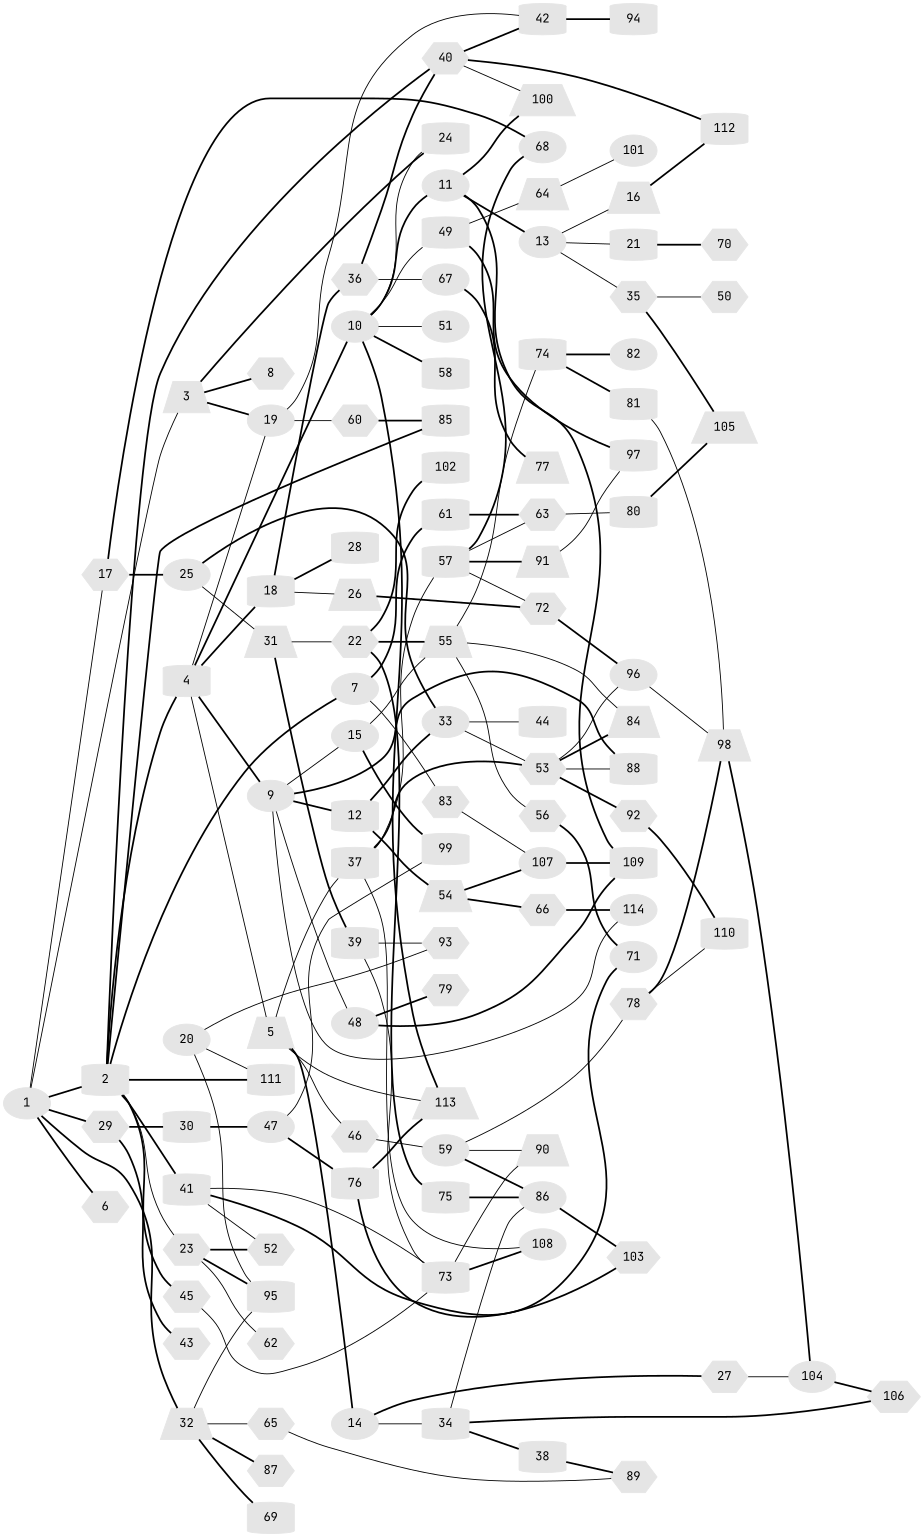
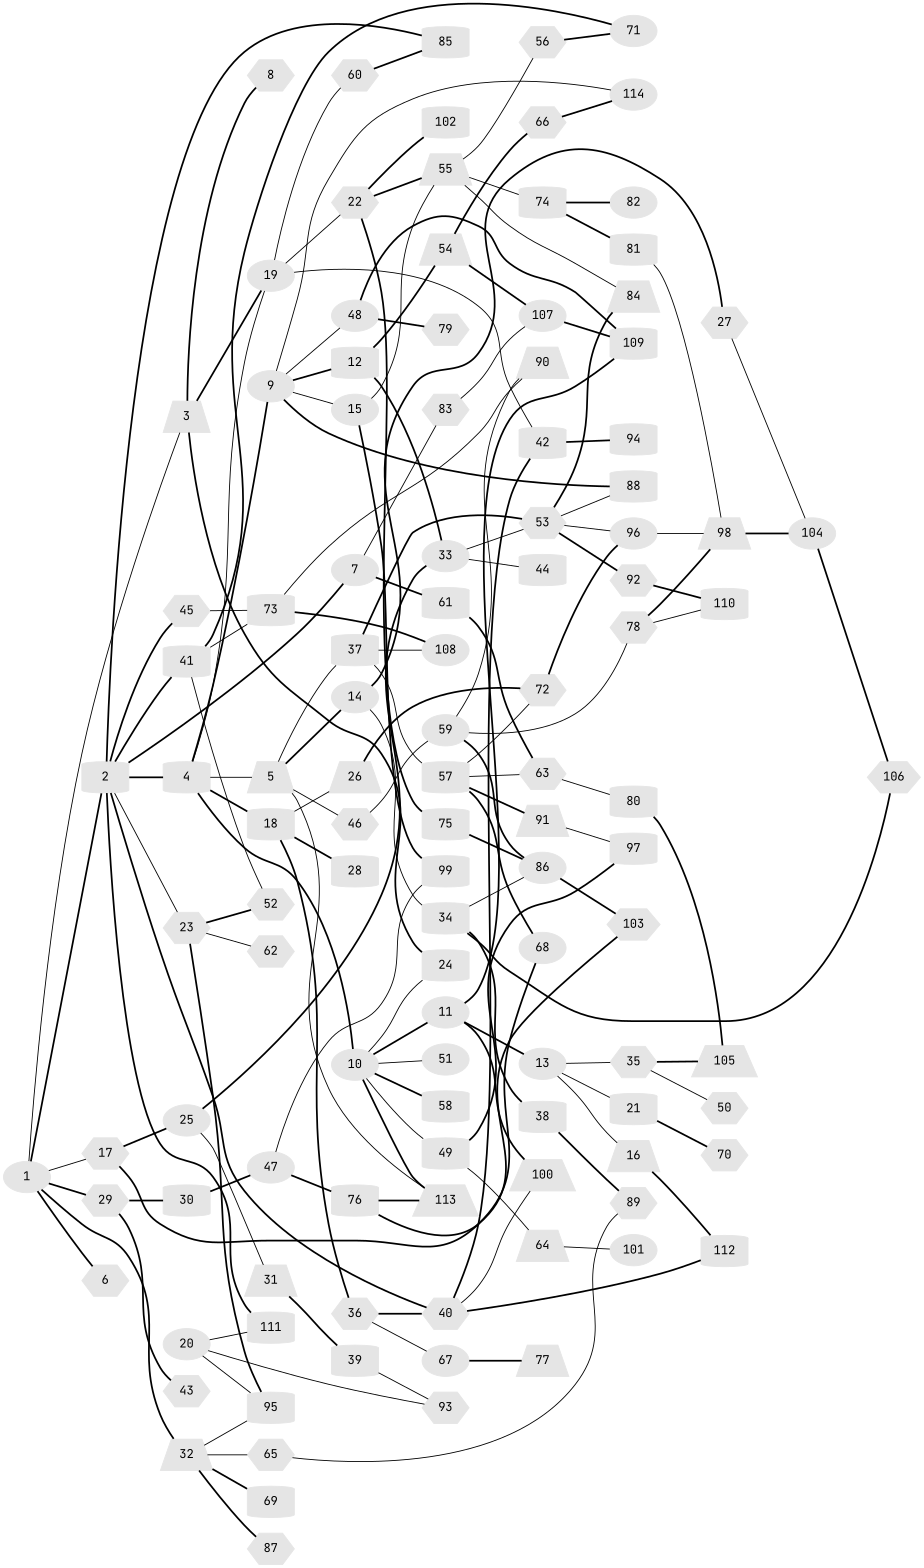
edge "31" -- "22": now "19" -- "22"
edge "39" -- "73": removed
